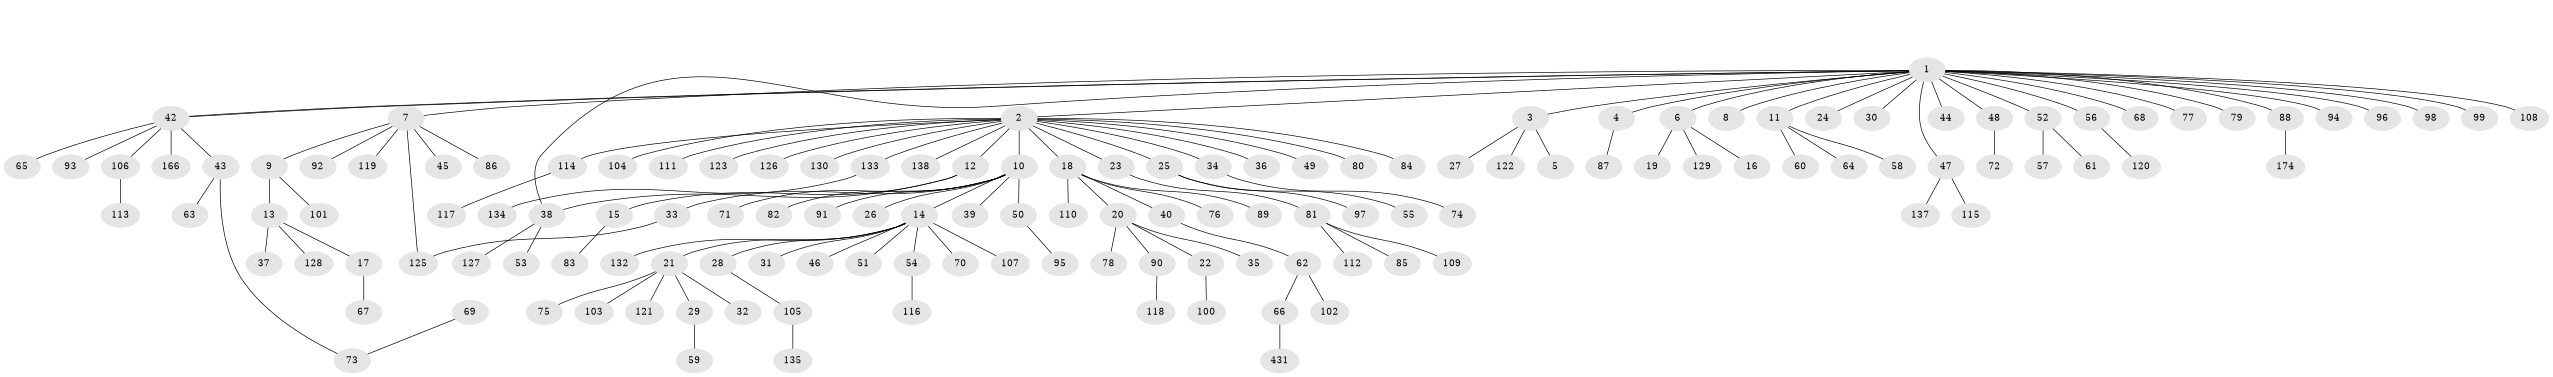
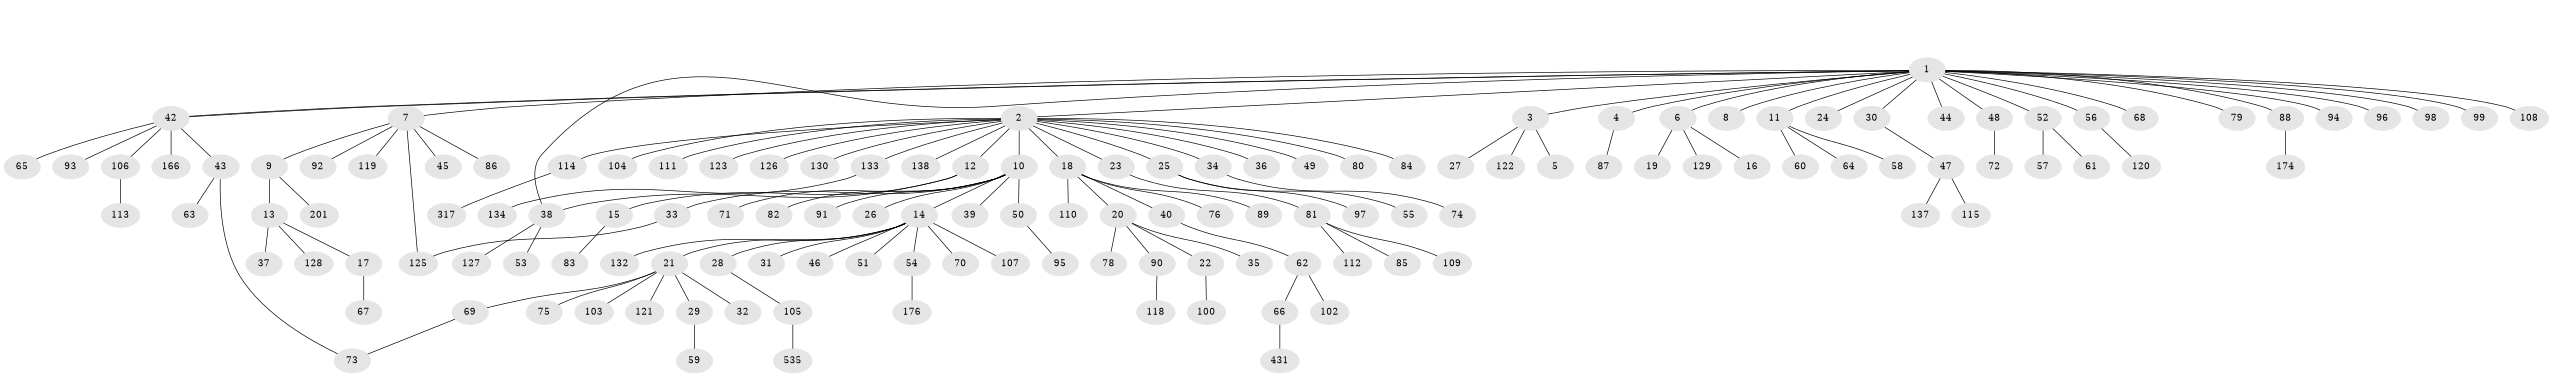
node "77": removed
edge "1" -- "47": now "30" -- "47"
node "101": label "101" -> "201"
node "117": label "117" -> "317"
edge "21" -- "69": added
node "116": label "116" -> "176"
node "135": label "135" -> "535"
